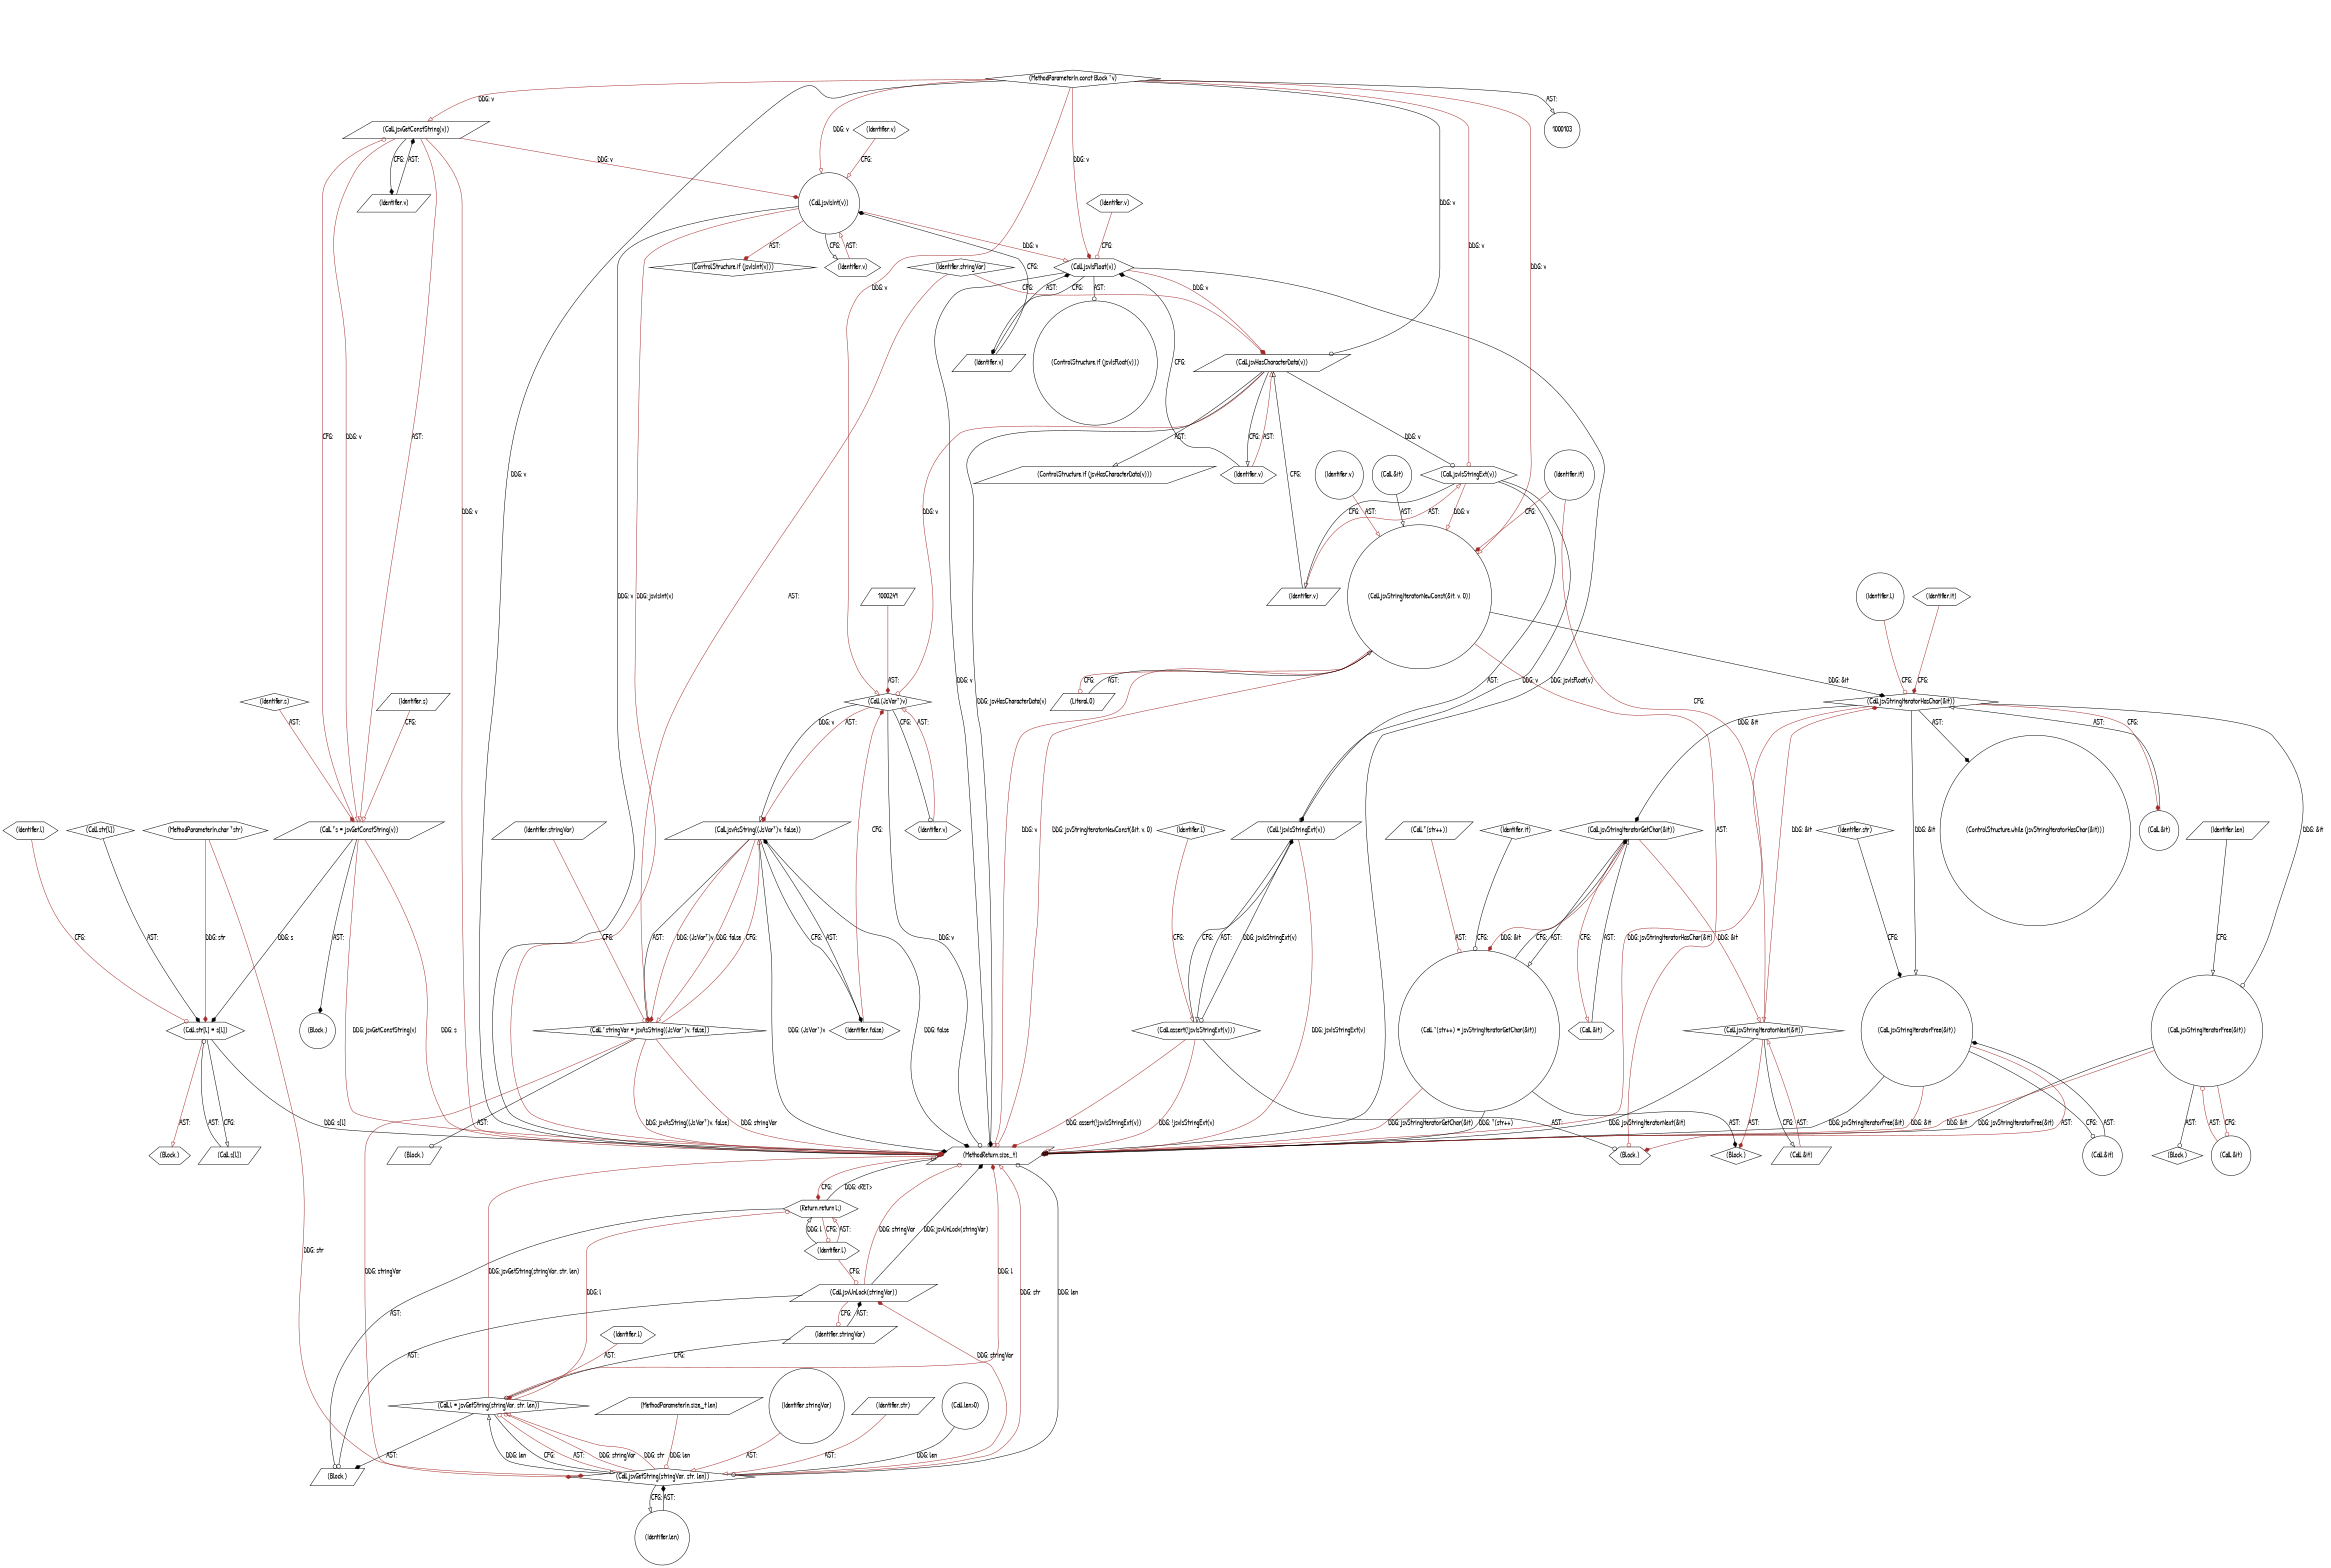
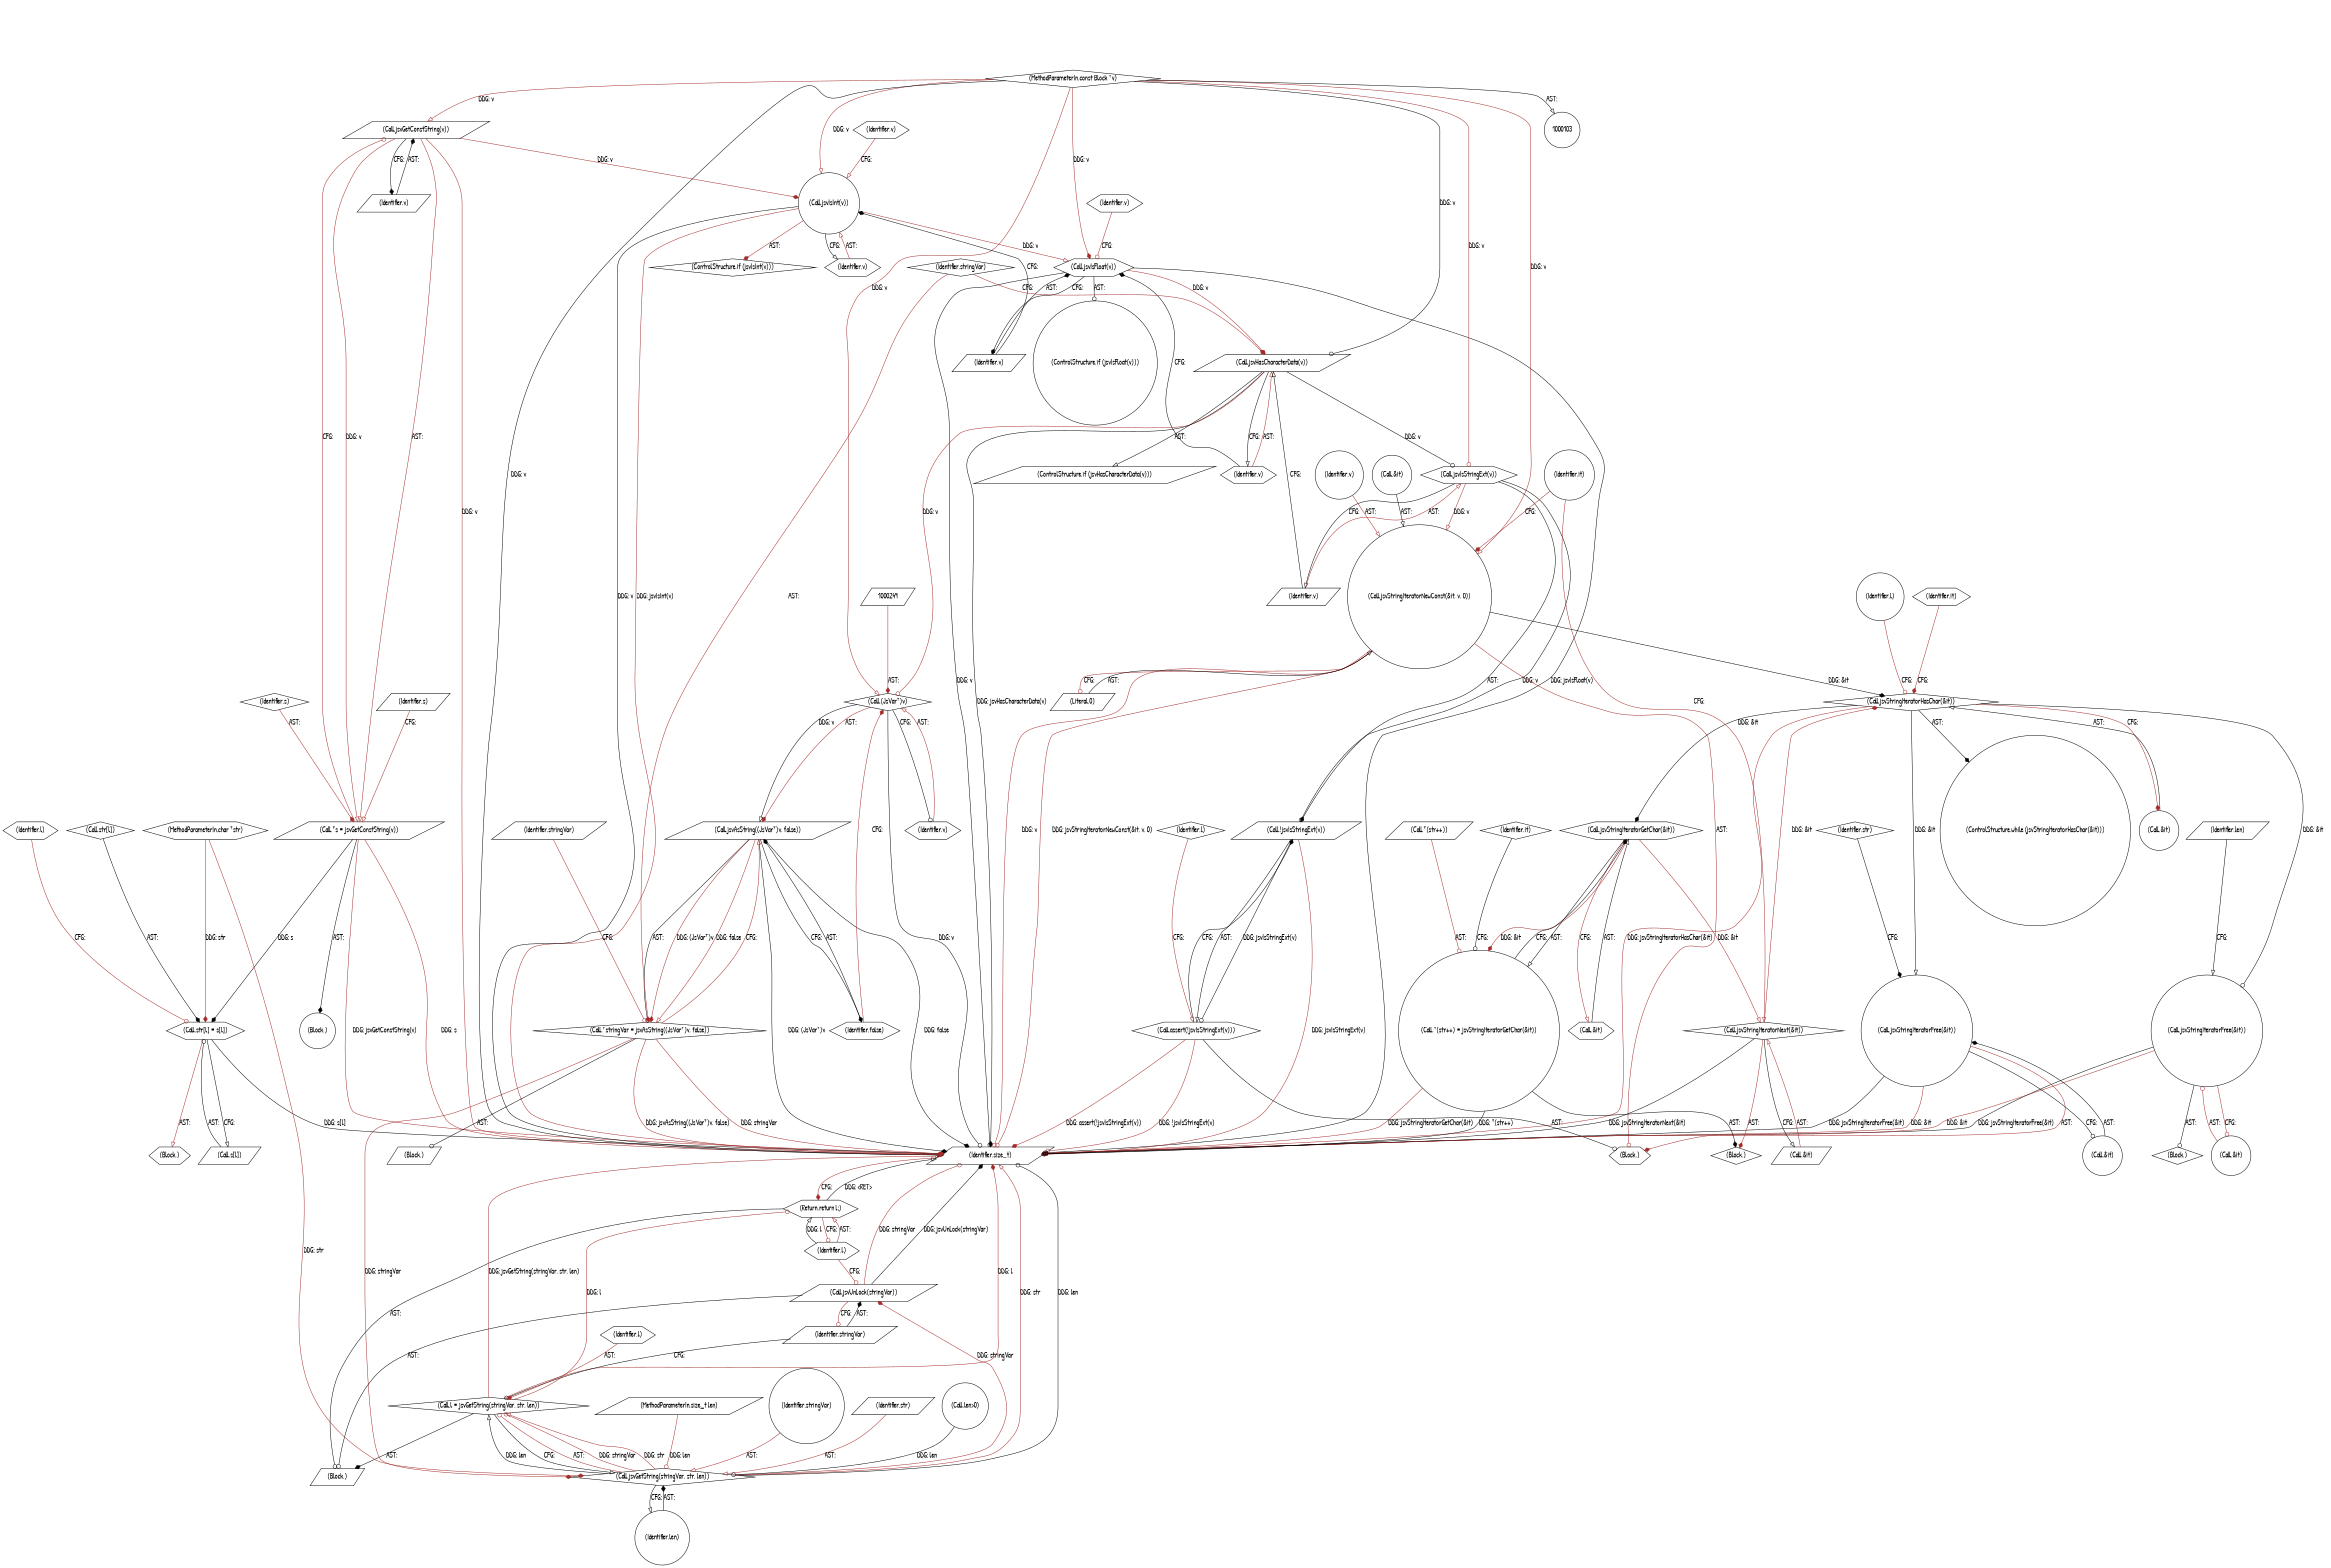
node "(MethodReturn,size_t)": label "(MethodReturn,size_t)" -> "(Identifier,size_t)"
